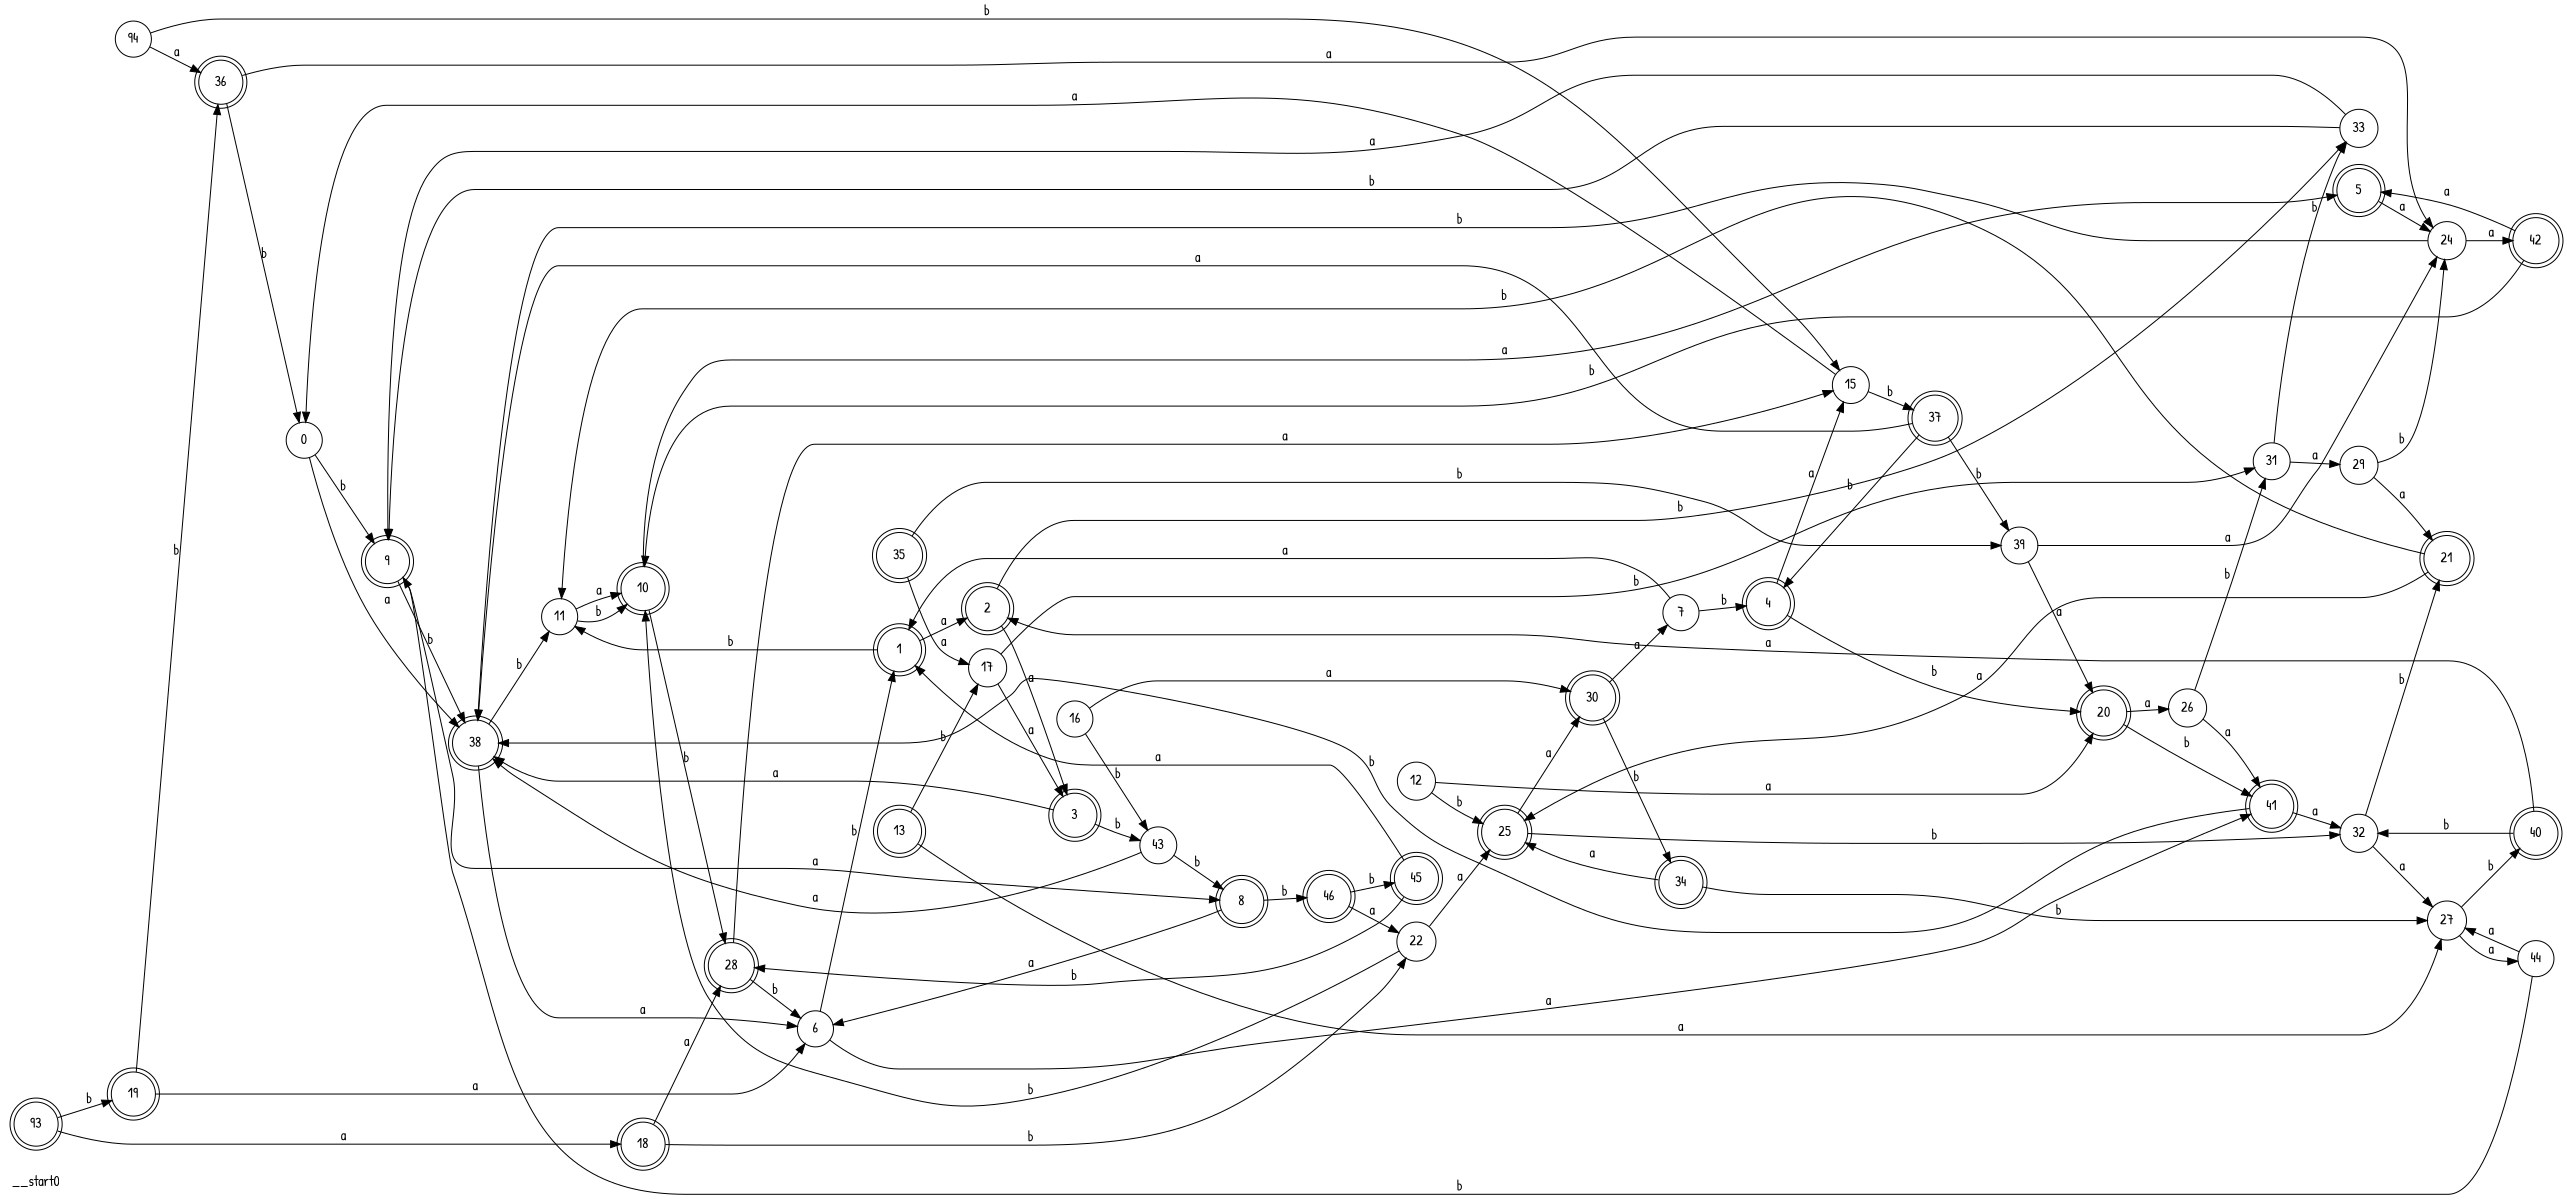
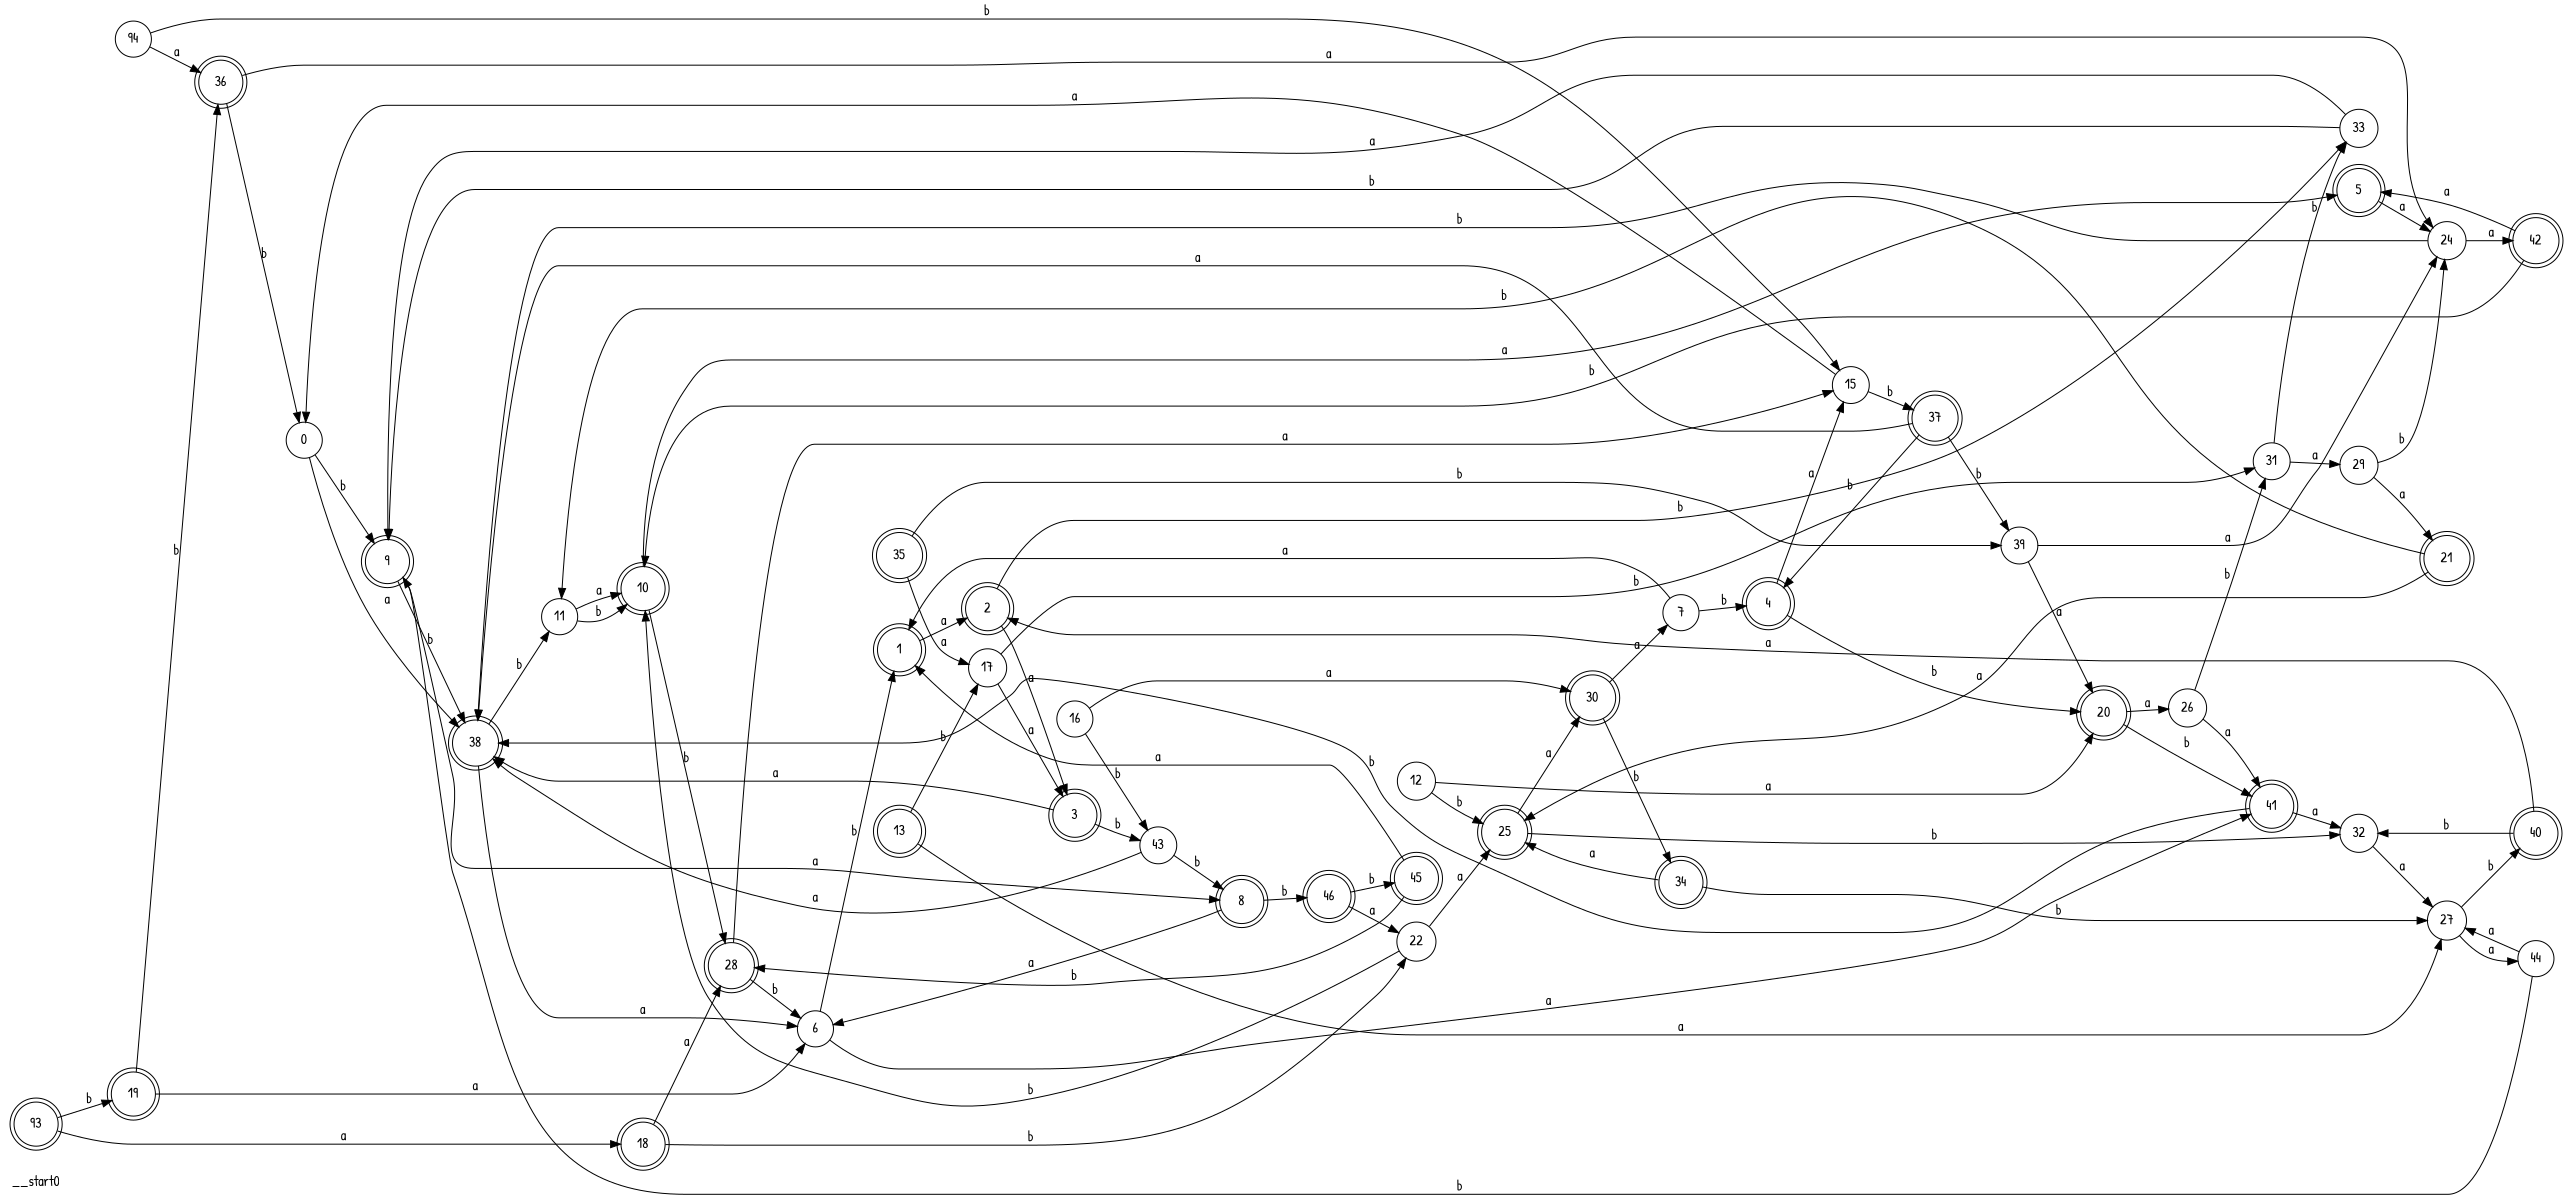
edge "1" -> "11": removed, label "b"
edge "32" -> "21": removed, label "b"
